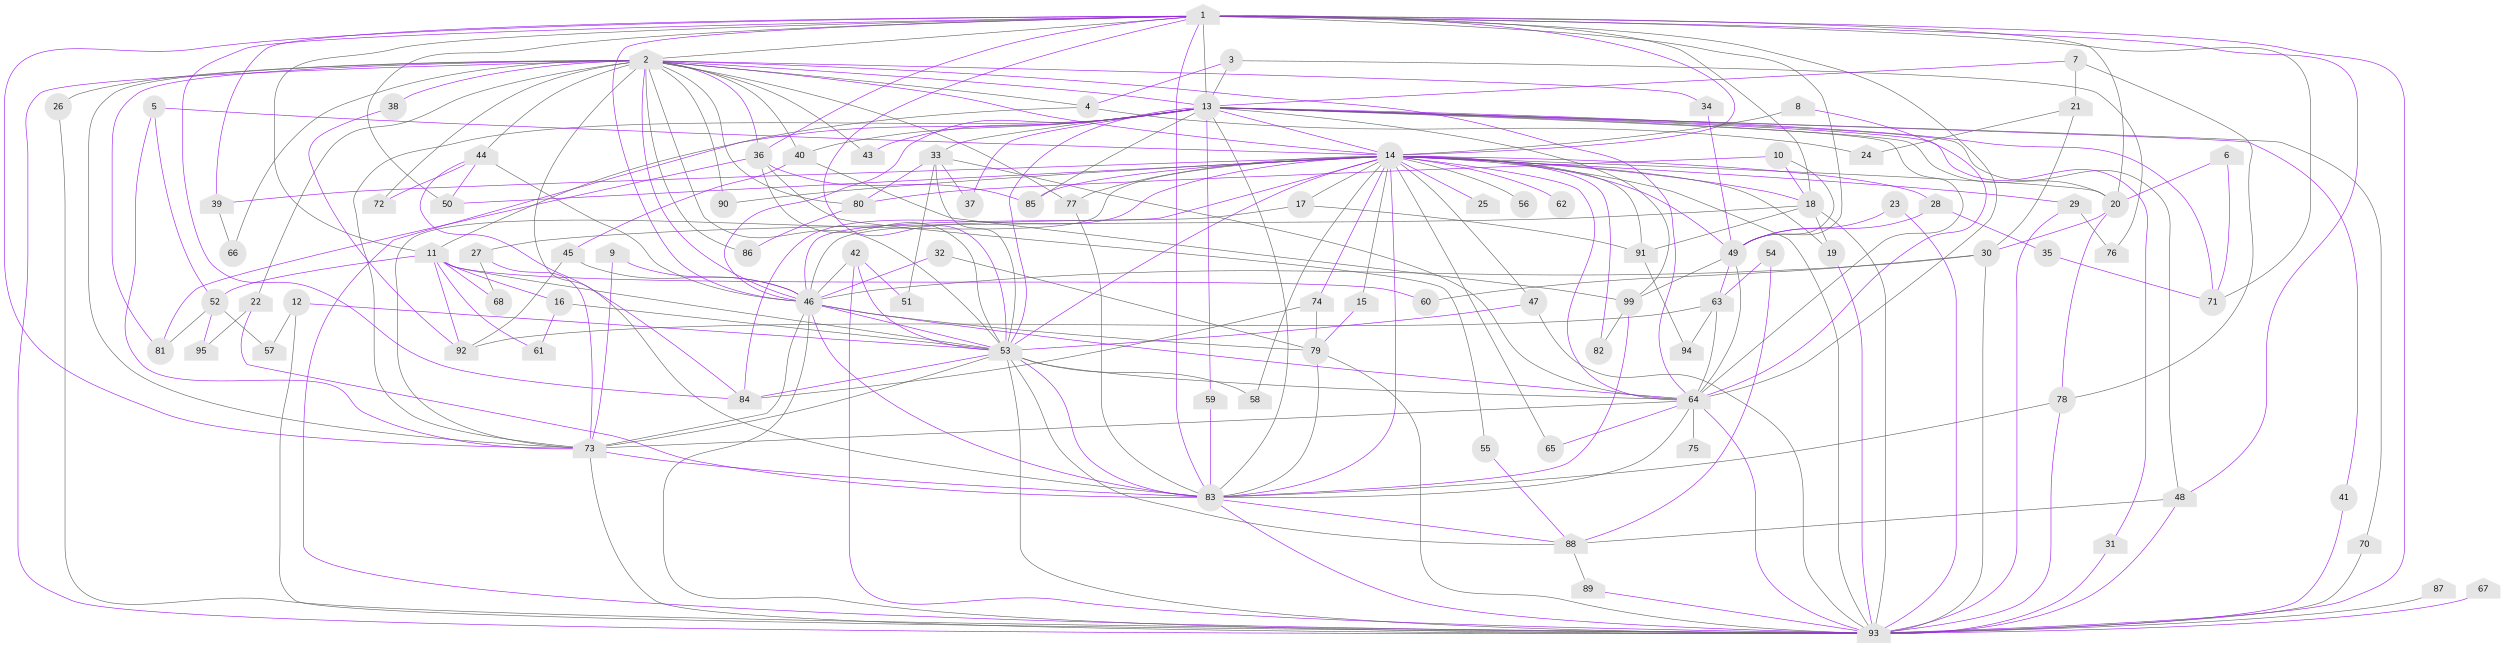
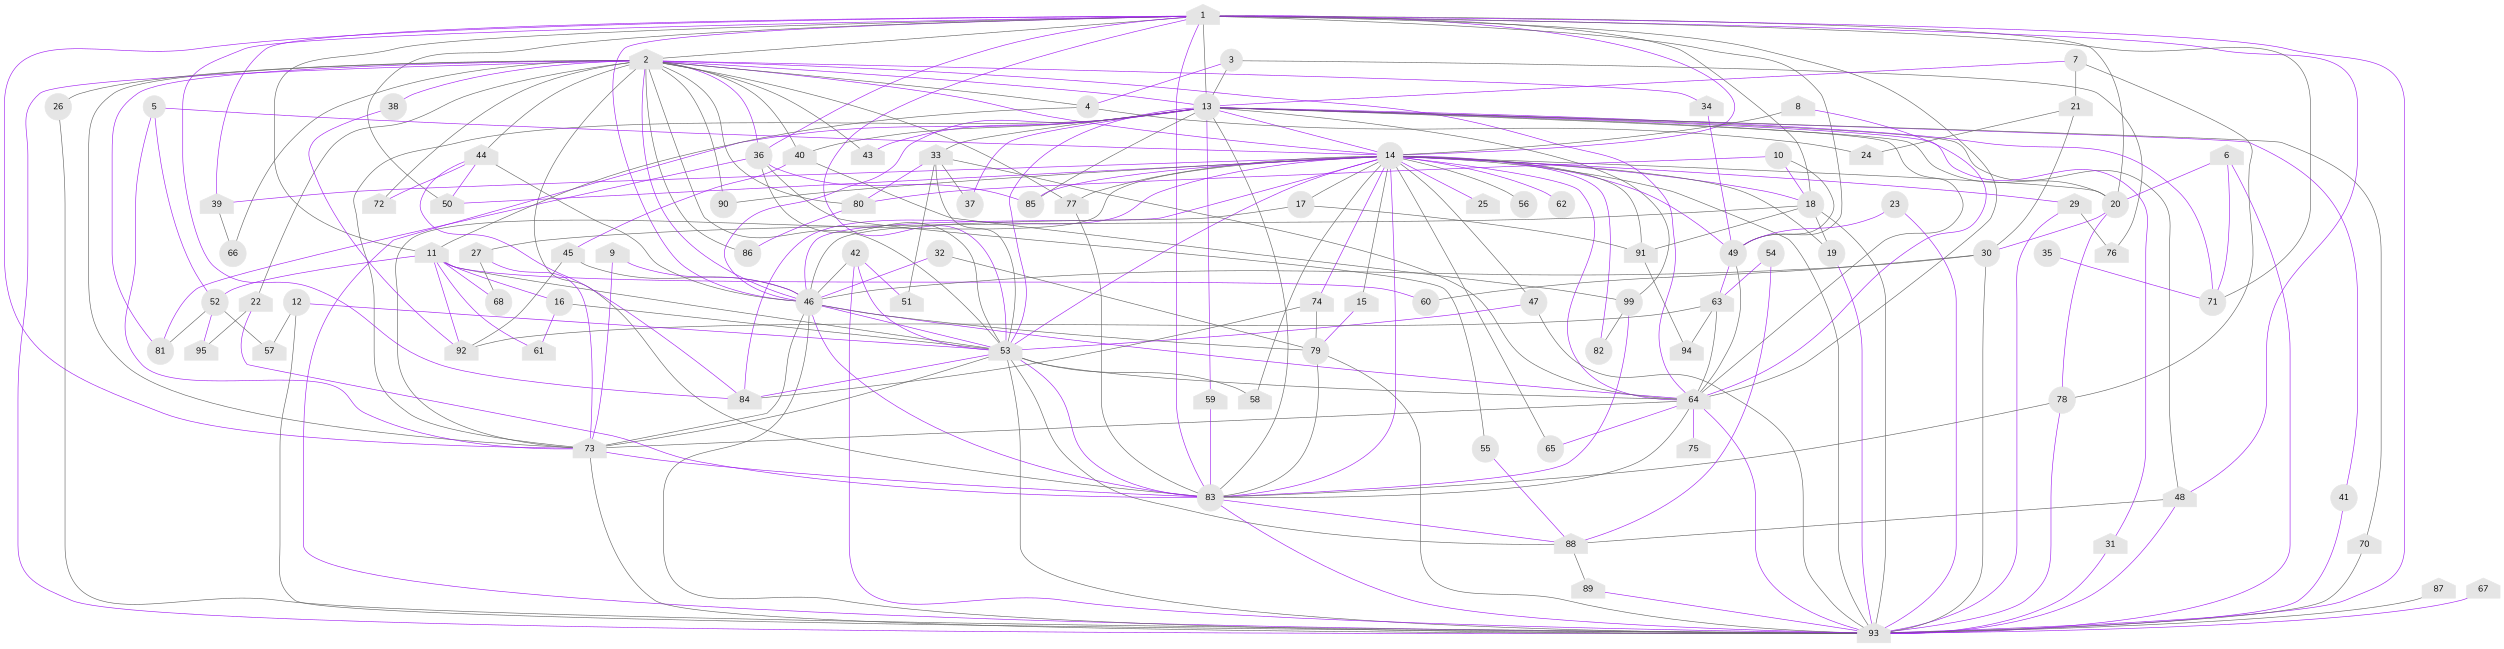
node "28": removed
edge "49" -- "99": removed
edge "6" -- "93": added
